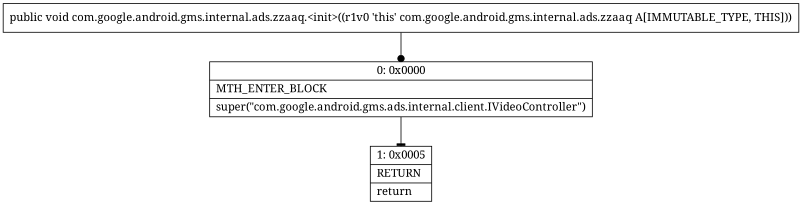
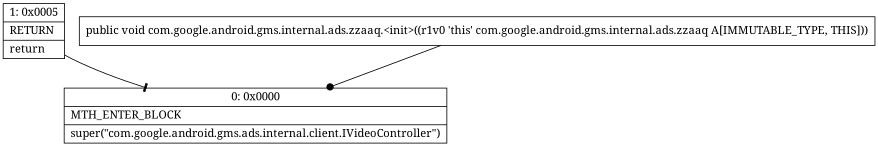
edge "0: 0x0000" -> "1: 0x0005": reversed
